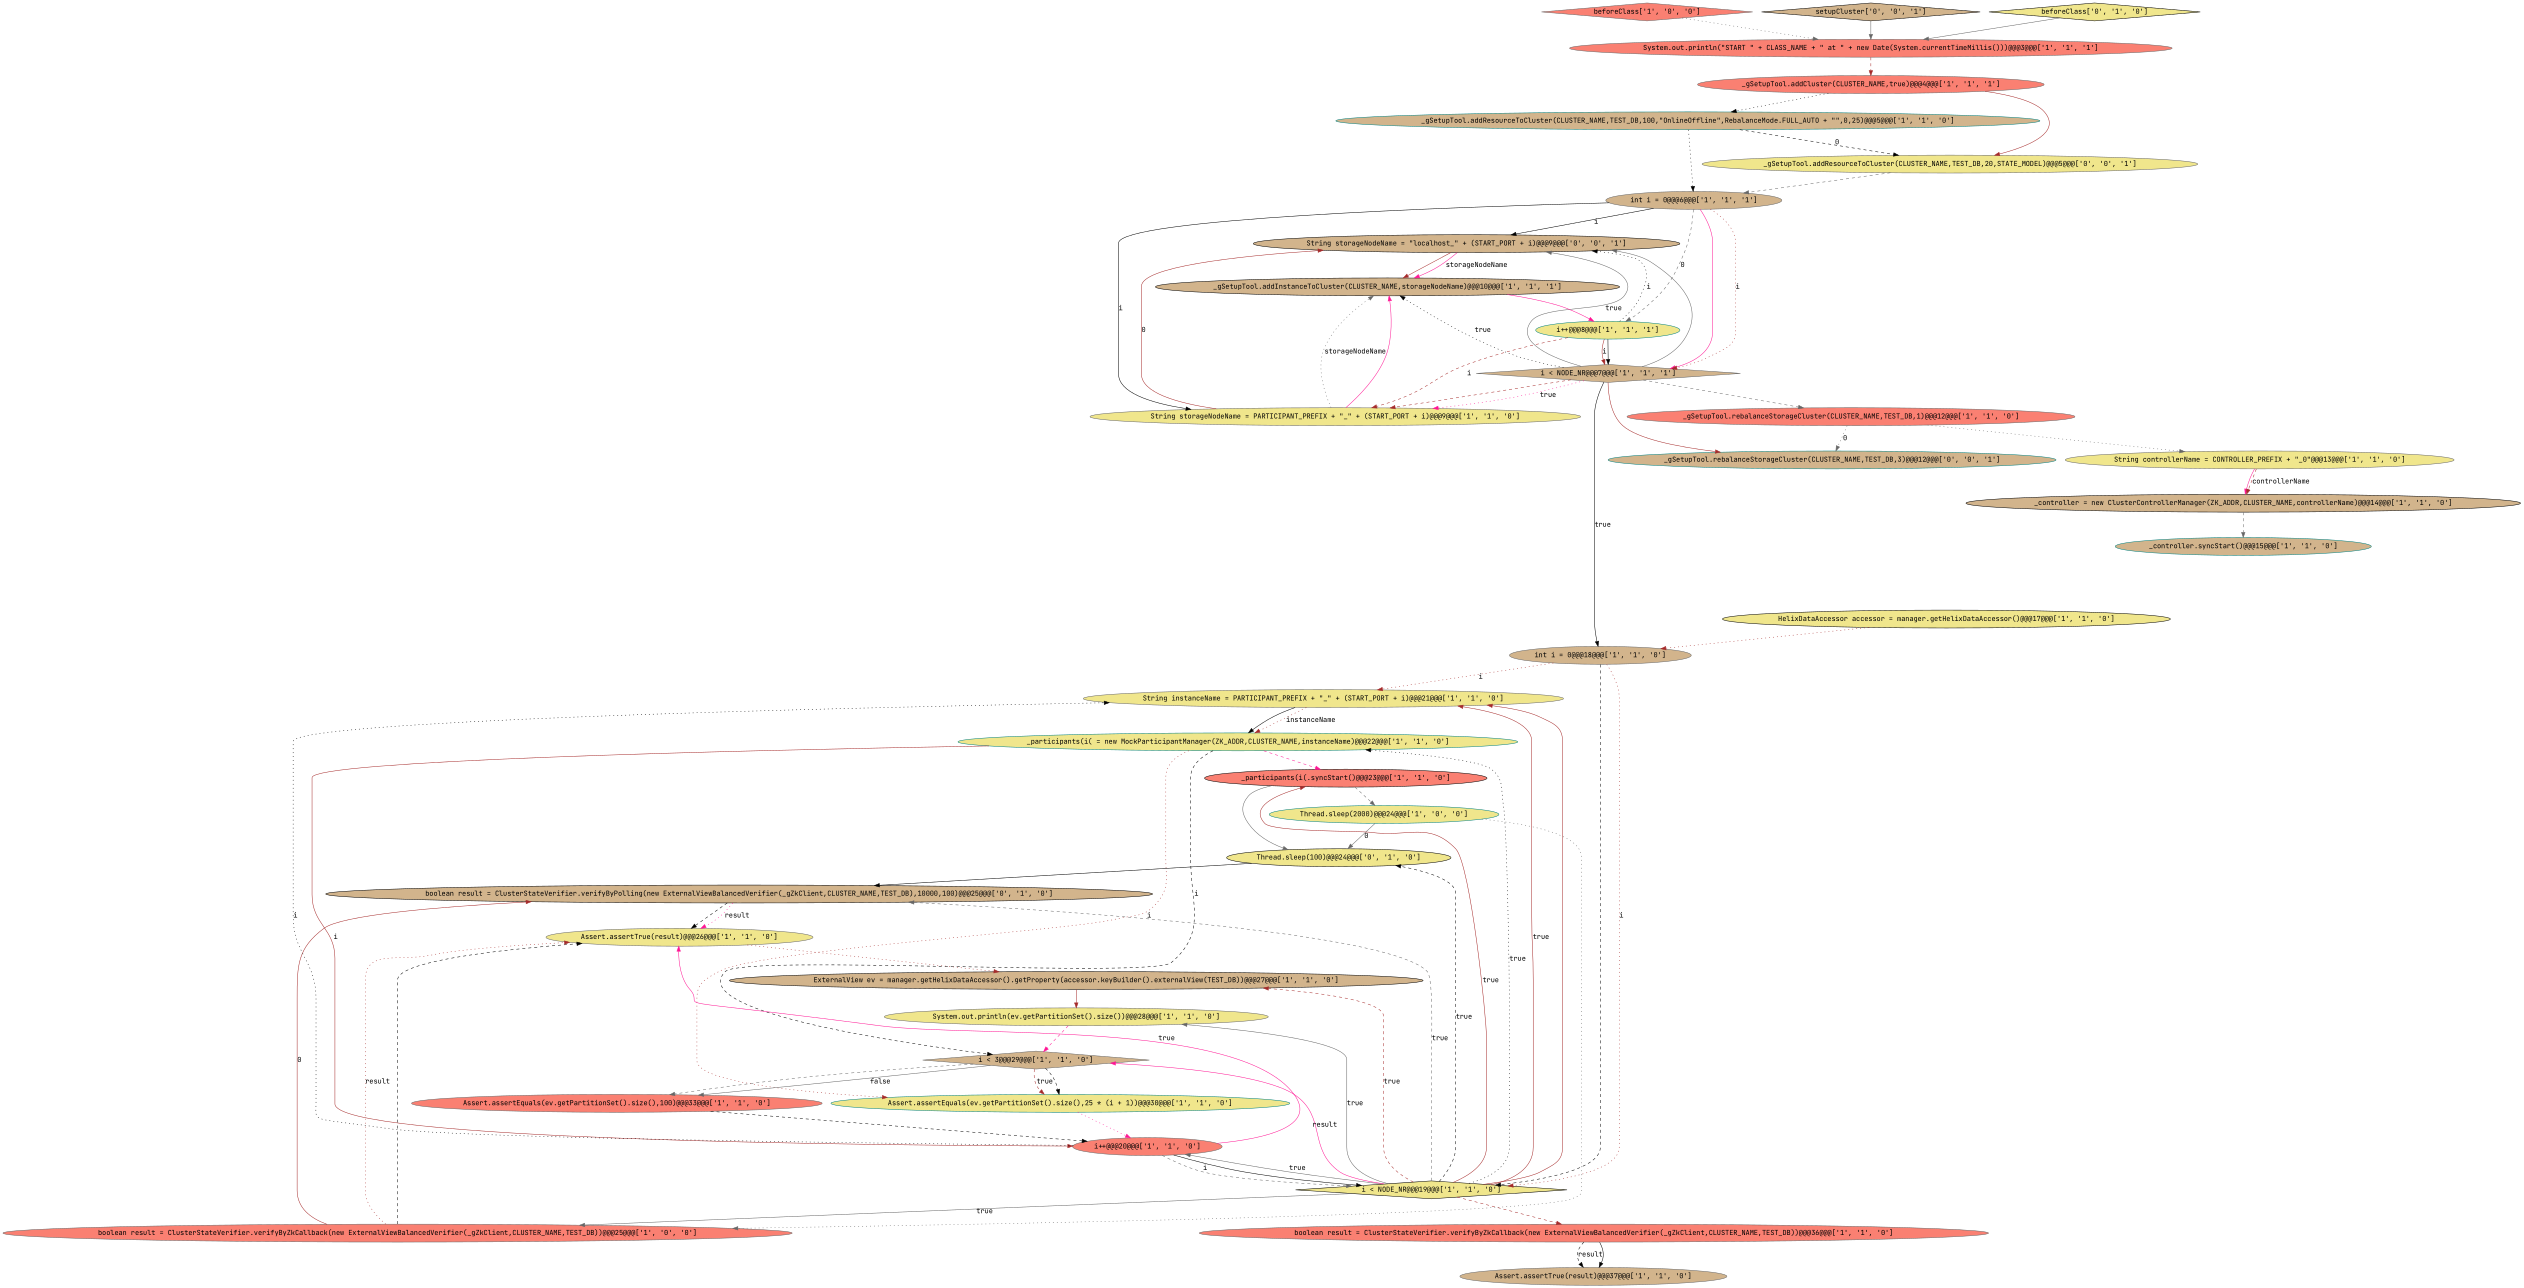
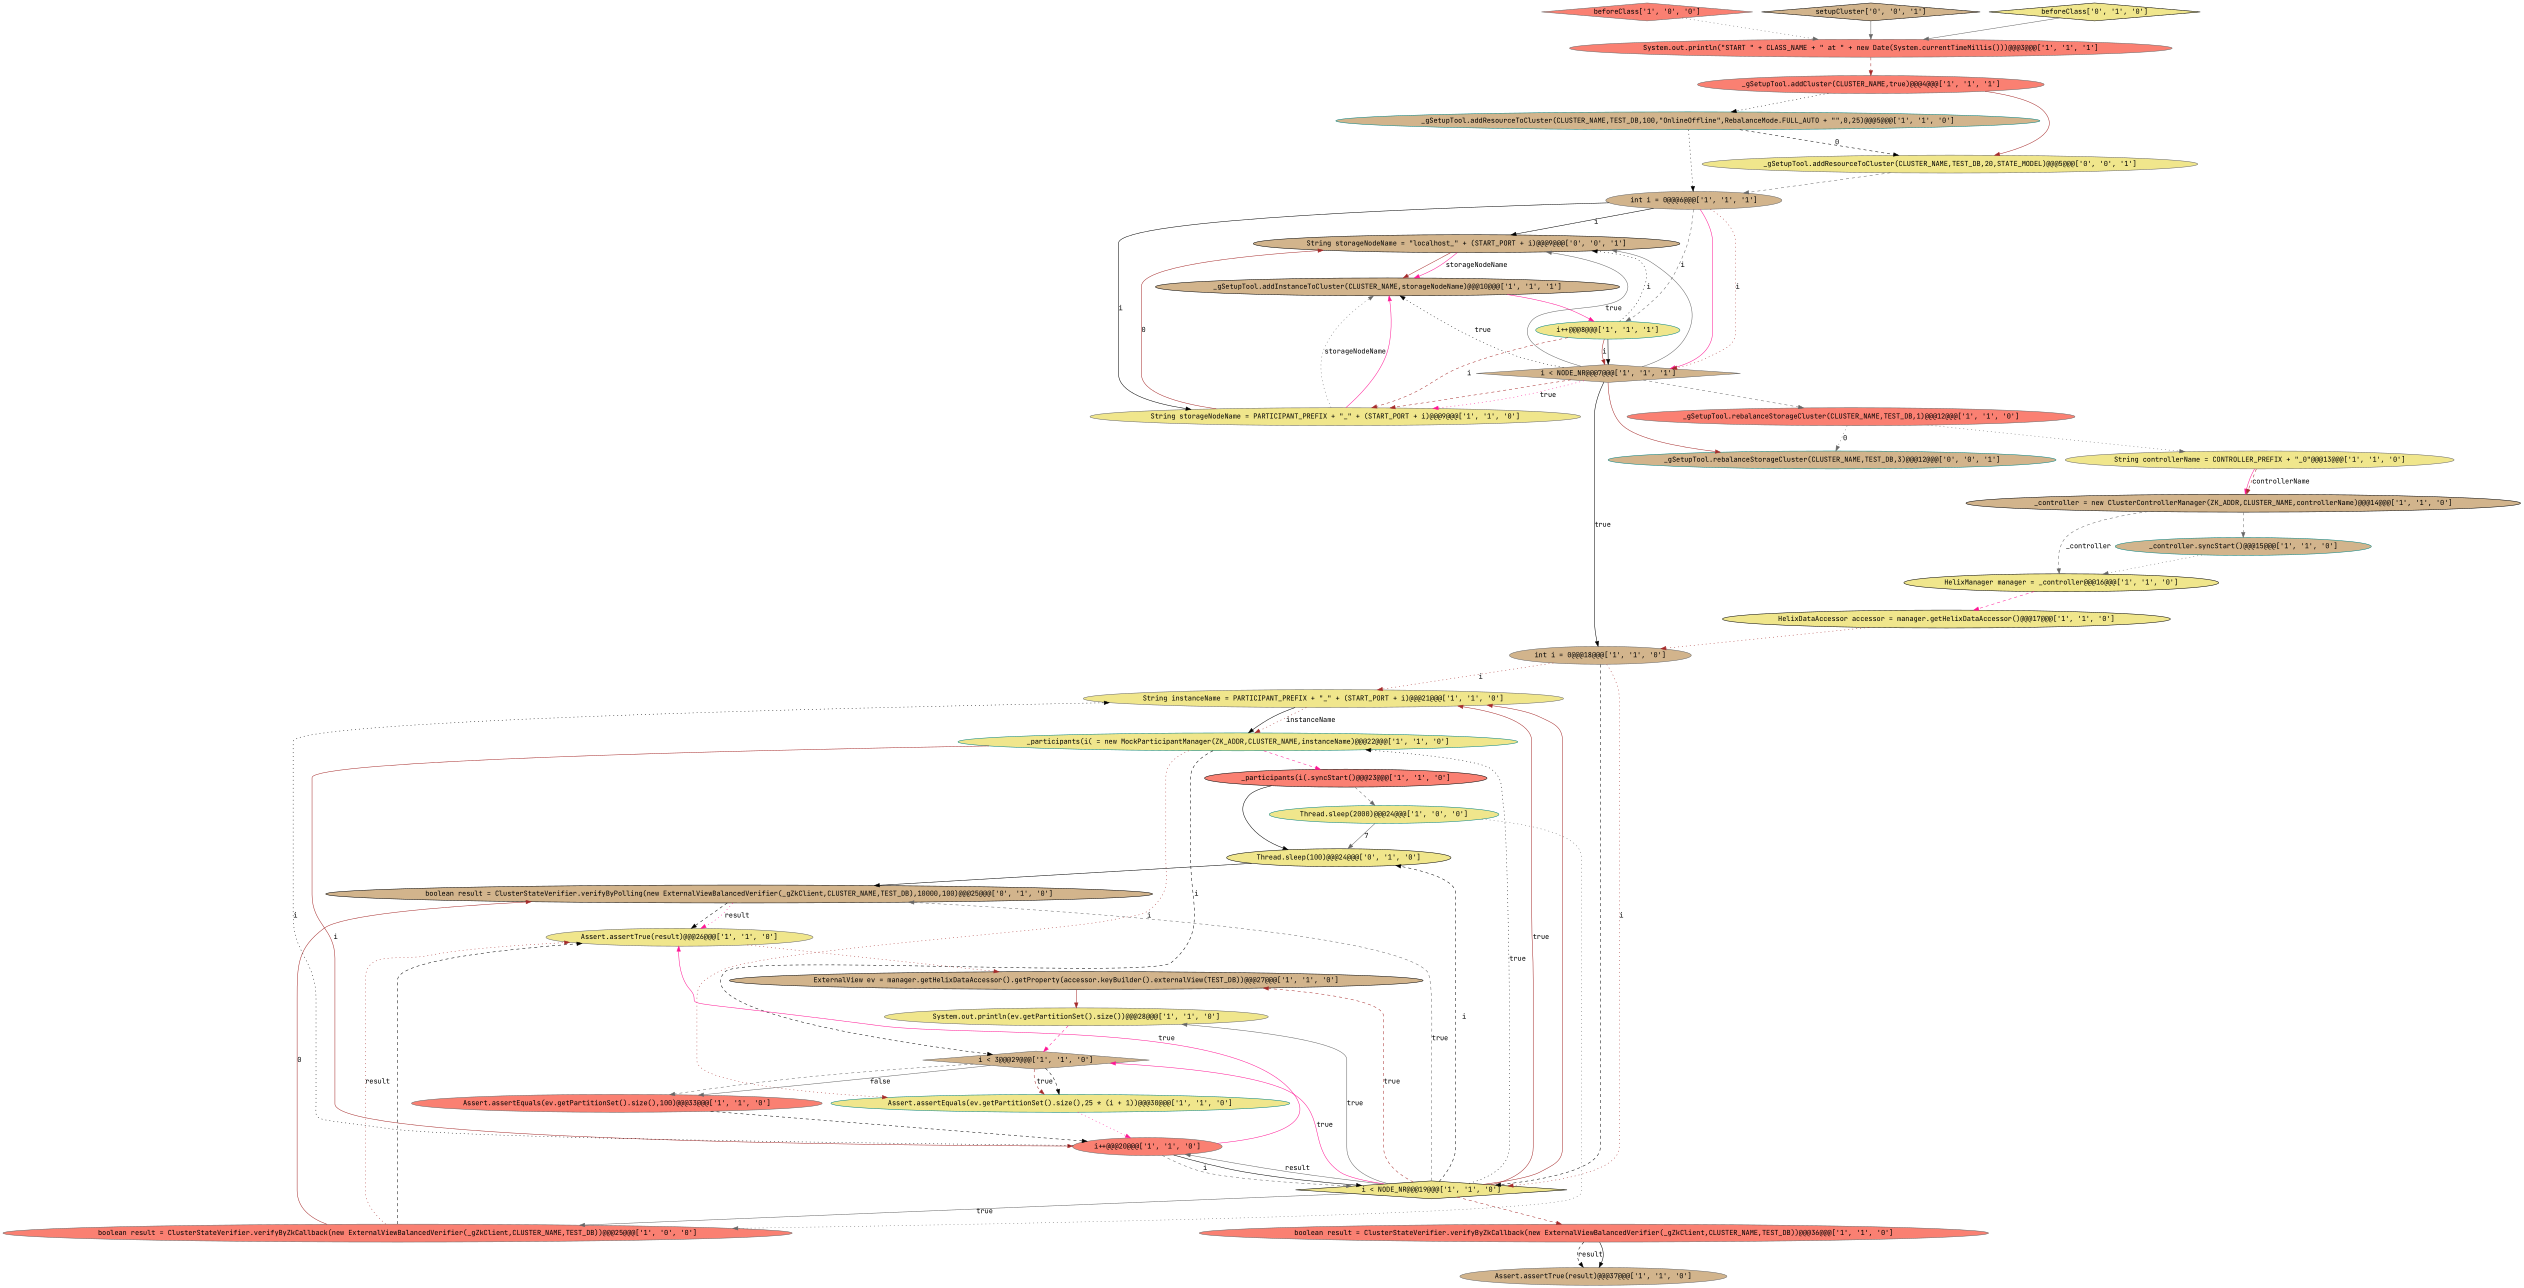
edge "int i = 0@@@6@@@['1', '1', '1']" -> "i++@@@8@@@['1', '1', '1']": label "0" -> "i"
node "HelixManager manager = _controller@@@16@@@['1', '1', '0']": added
edge "_participants(i(.syncStart()@@@23@@@['1', '1', '0']" -> "Thread.sleep(100)@@@24@@@['0', '1', '0']": color gray40 -> black
edge "Thread.sleep(2000)@@@24@@@['1', '0', '0']" -> "Thread.sleep(100)@@@24@@@['0', '1', '0']": label "0" -> "7"
edge "i < NODE_NR@@@19@@@['1', '1', '0']" -> "_participants(i(.syncStart()@@@23@@@['1', '1', '0']": removed, label "true"
edge "i < NODE_NR@@@19@@@['1', '1', '0']" -> "Thread.sleep(100)@@@24@@@['0', '1', '0']": label "true" -> "i"
edge "i < NODE_NR@@@19@@@['1', '1', '0']" -> "i < 3@@@29@@@['1', '1', '0']": label "result" -> "true"
edge "i < NODE_NR@@@19@@@['1', '1', '0']" -> "i++@@@20@@@['1', '1', '0']": label "true" -> "result"
